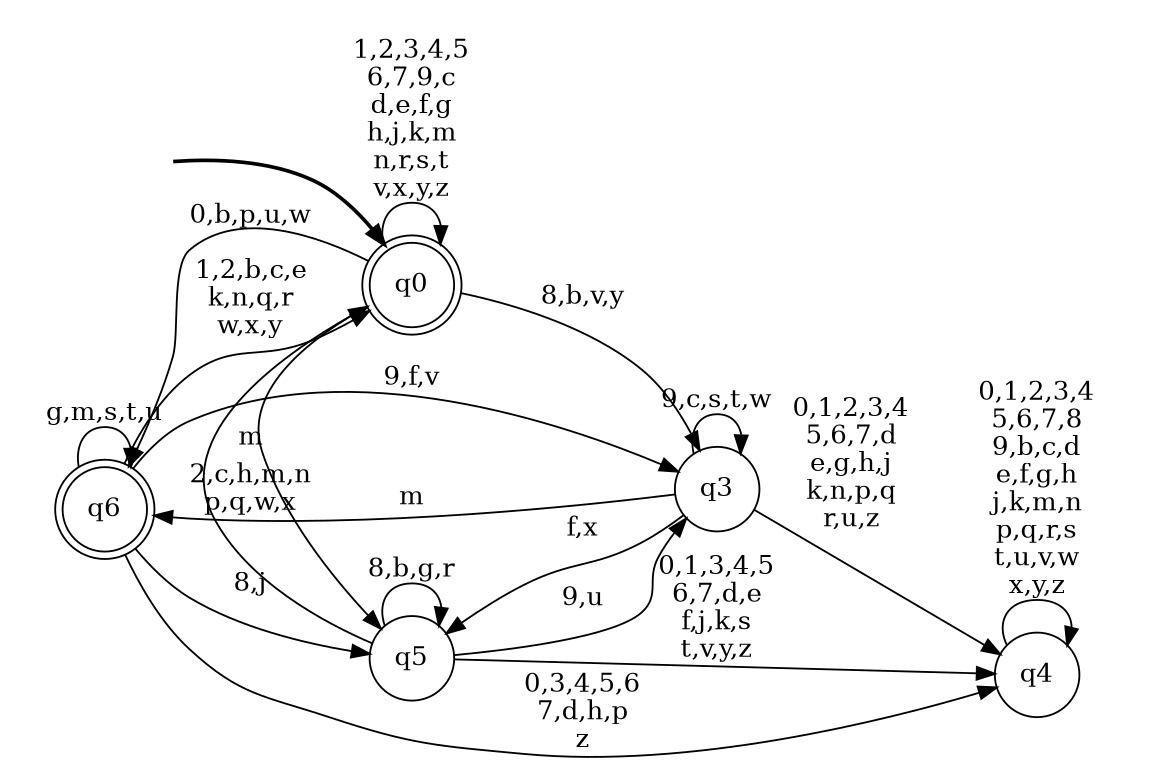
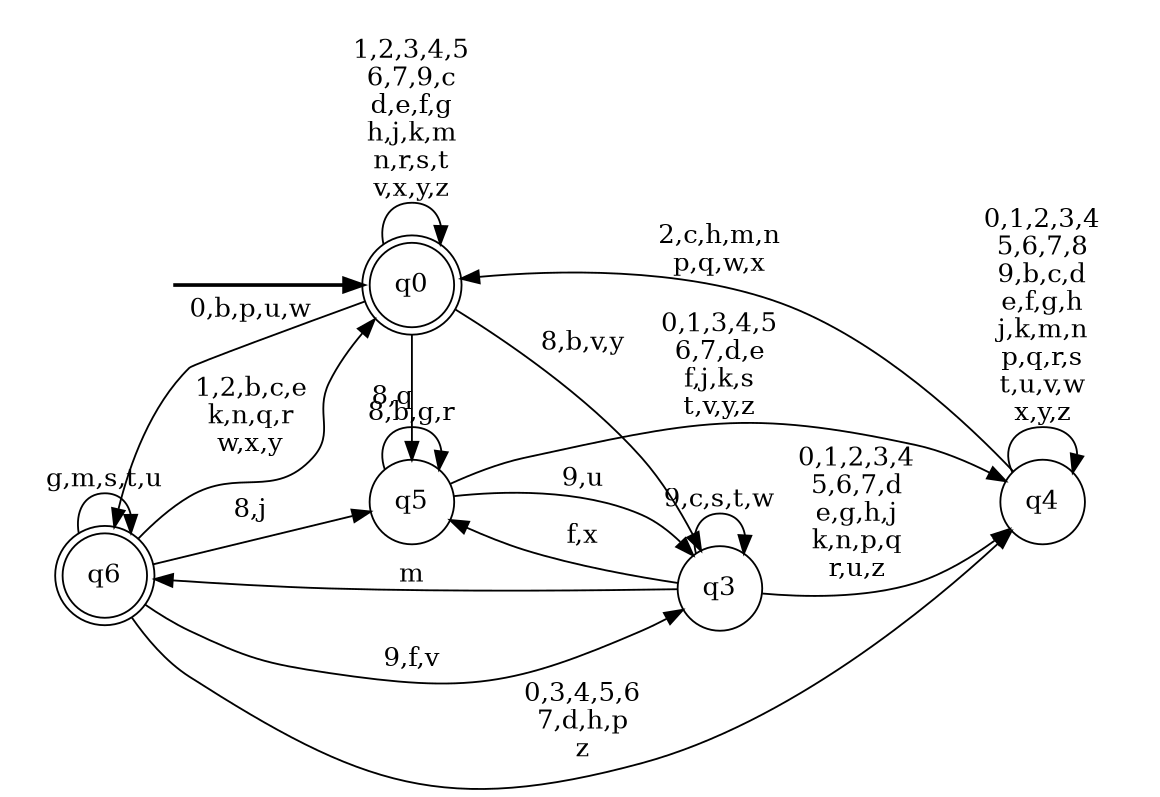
edge "q0" -> "q5": label "m" -> "8,q"
edge "q5" -> "q0": now "q4" -> "q0"
